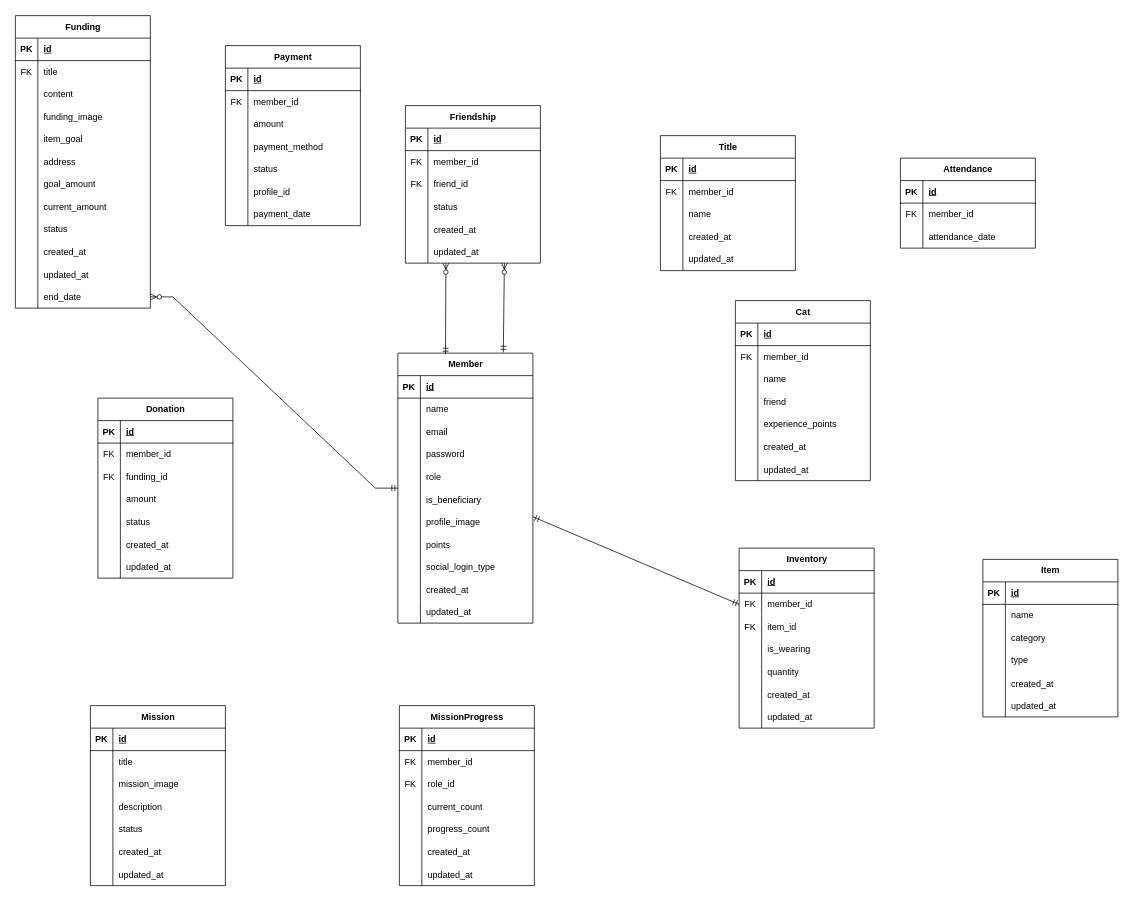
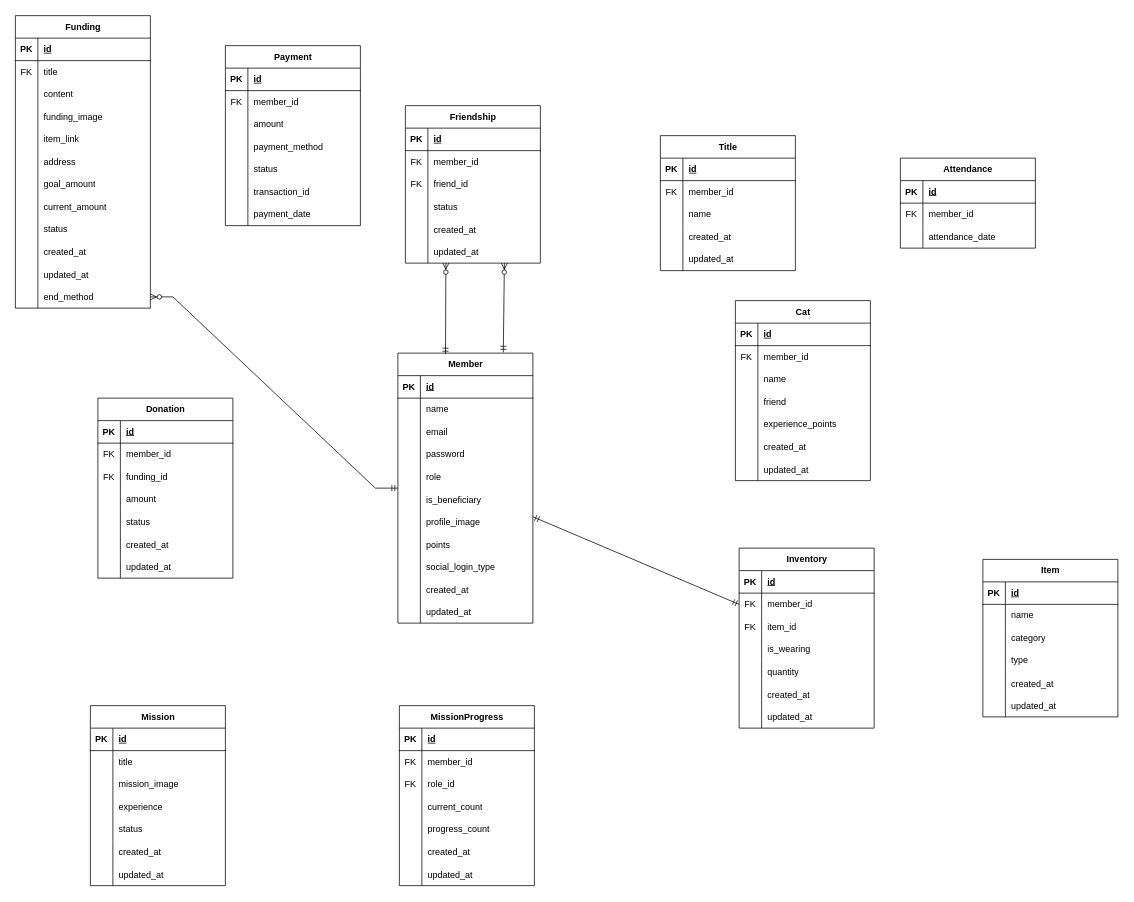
node "item_goal": label "item_goal" -> "item_link"
node "profile_id": label "profile_id" -> "transaction_id"
node "end_date": label "end_date" -> "end_method"
node "description": label "description" -> "experience"
